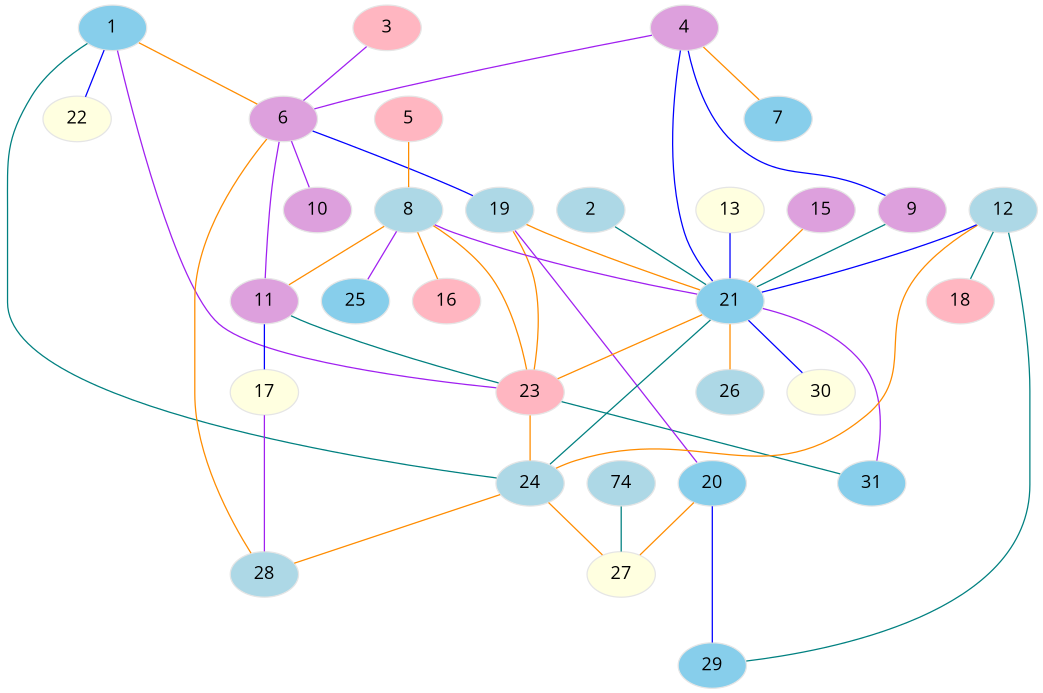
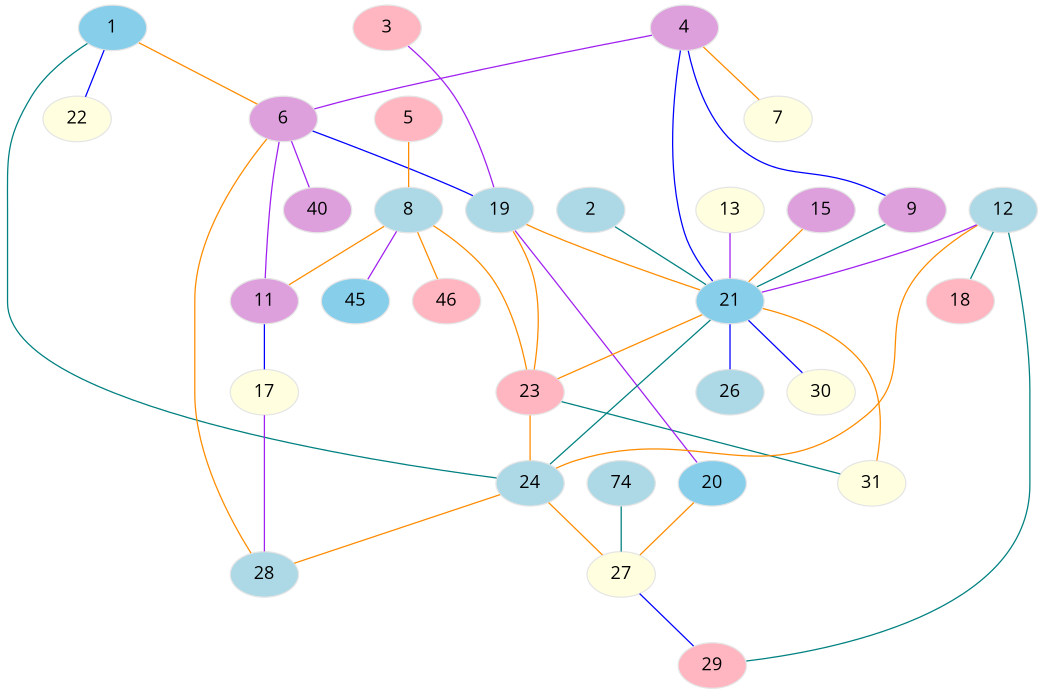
edge "3" -- "6": now "3" -- "19"
node "7": fillcolor skyblue -> lightyellow
node "10": label "10" -> "40"
edge "13" -- "21": color blue -> purple
edge "12" -- "21": color blue -> purple
edge "8" -- "21": removed
node "25": label "25" -> "45"
node "16": label "16" -> "46"
edge "1" -- "23": removed
edge "21" -- "26": color darkorange -> blue
edge "11" -- "23": removed
edge "21" -- "31": color purple -> darkorange
node "31": fillcolor skyblue -> lightyellow
edge "20" -- "29": now "27" -- "29"
node "29": fillcolor skyblue -> lightpink
